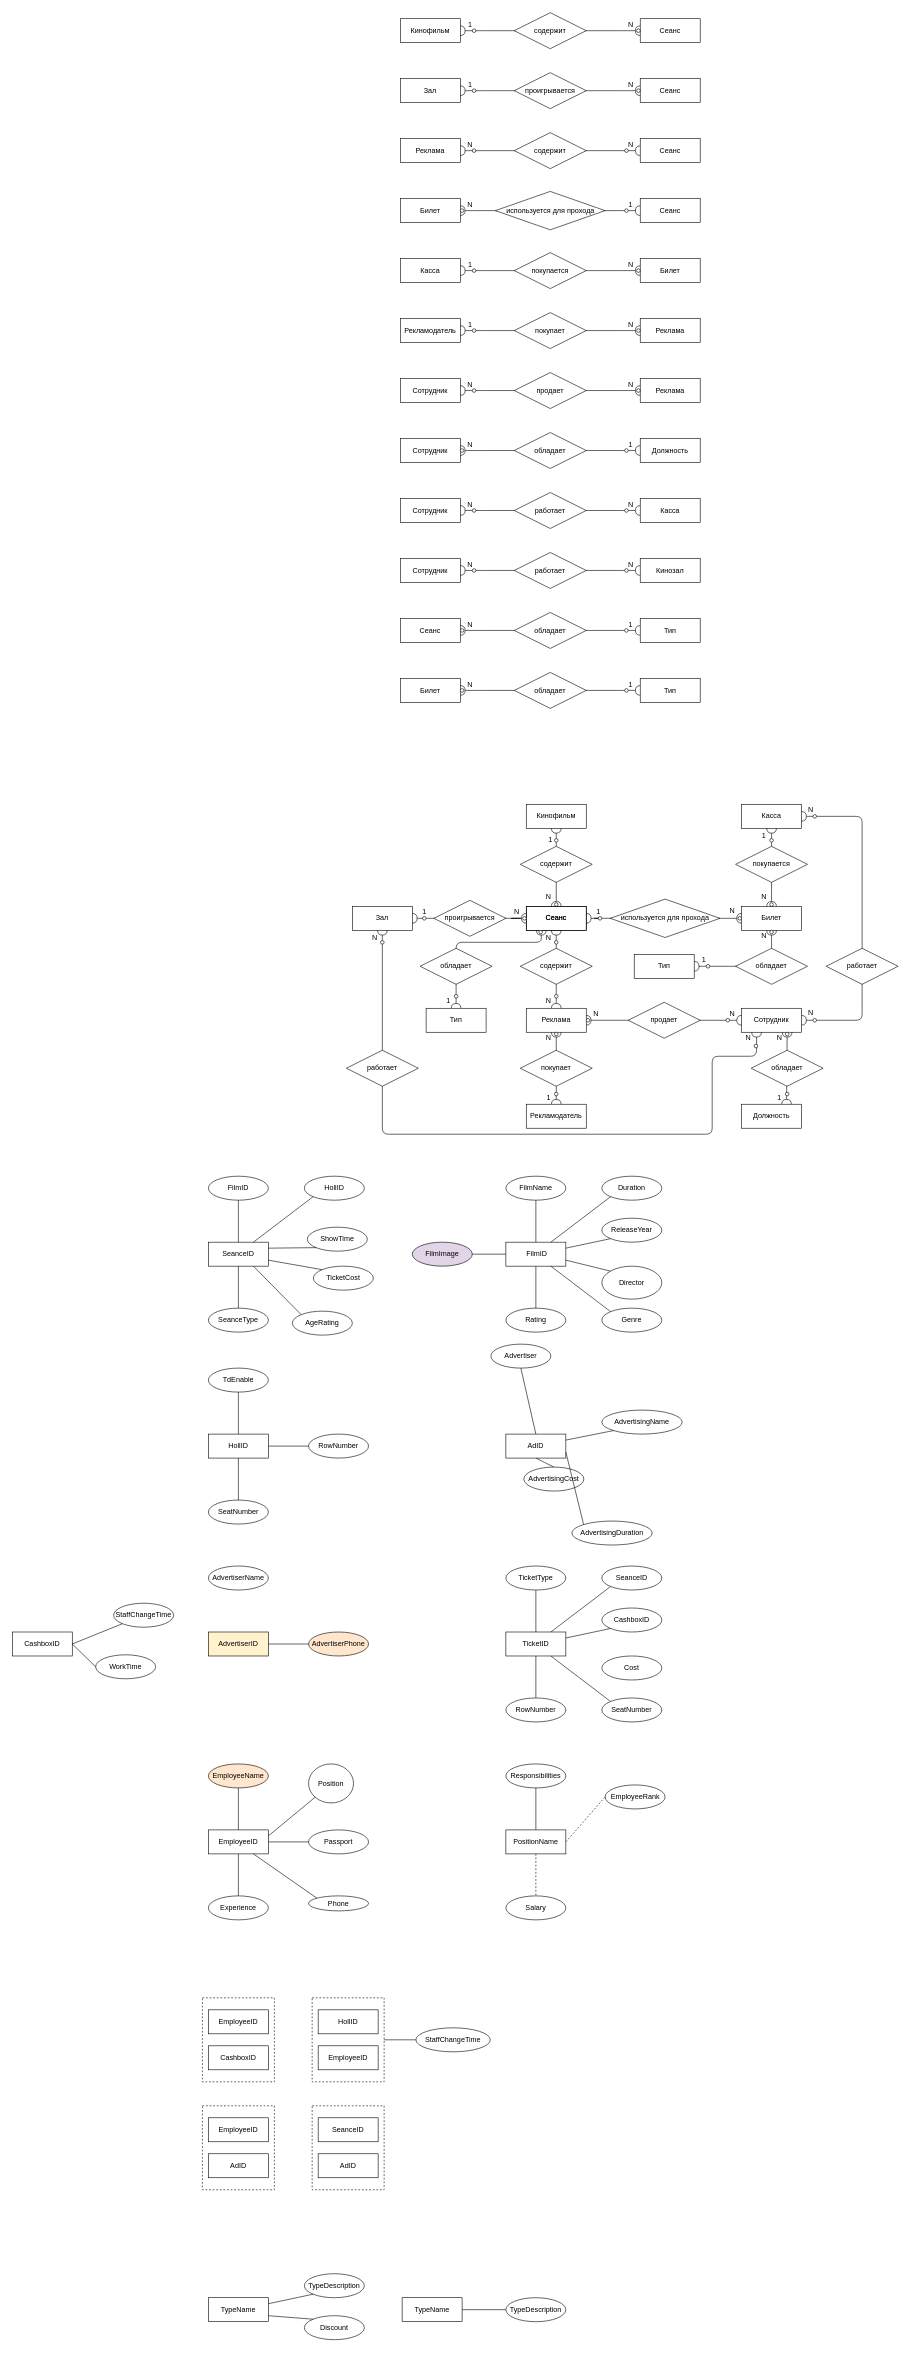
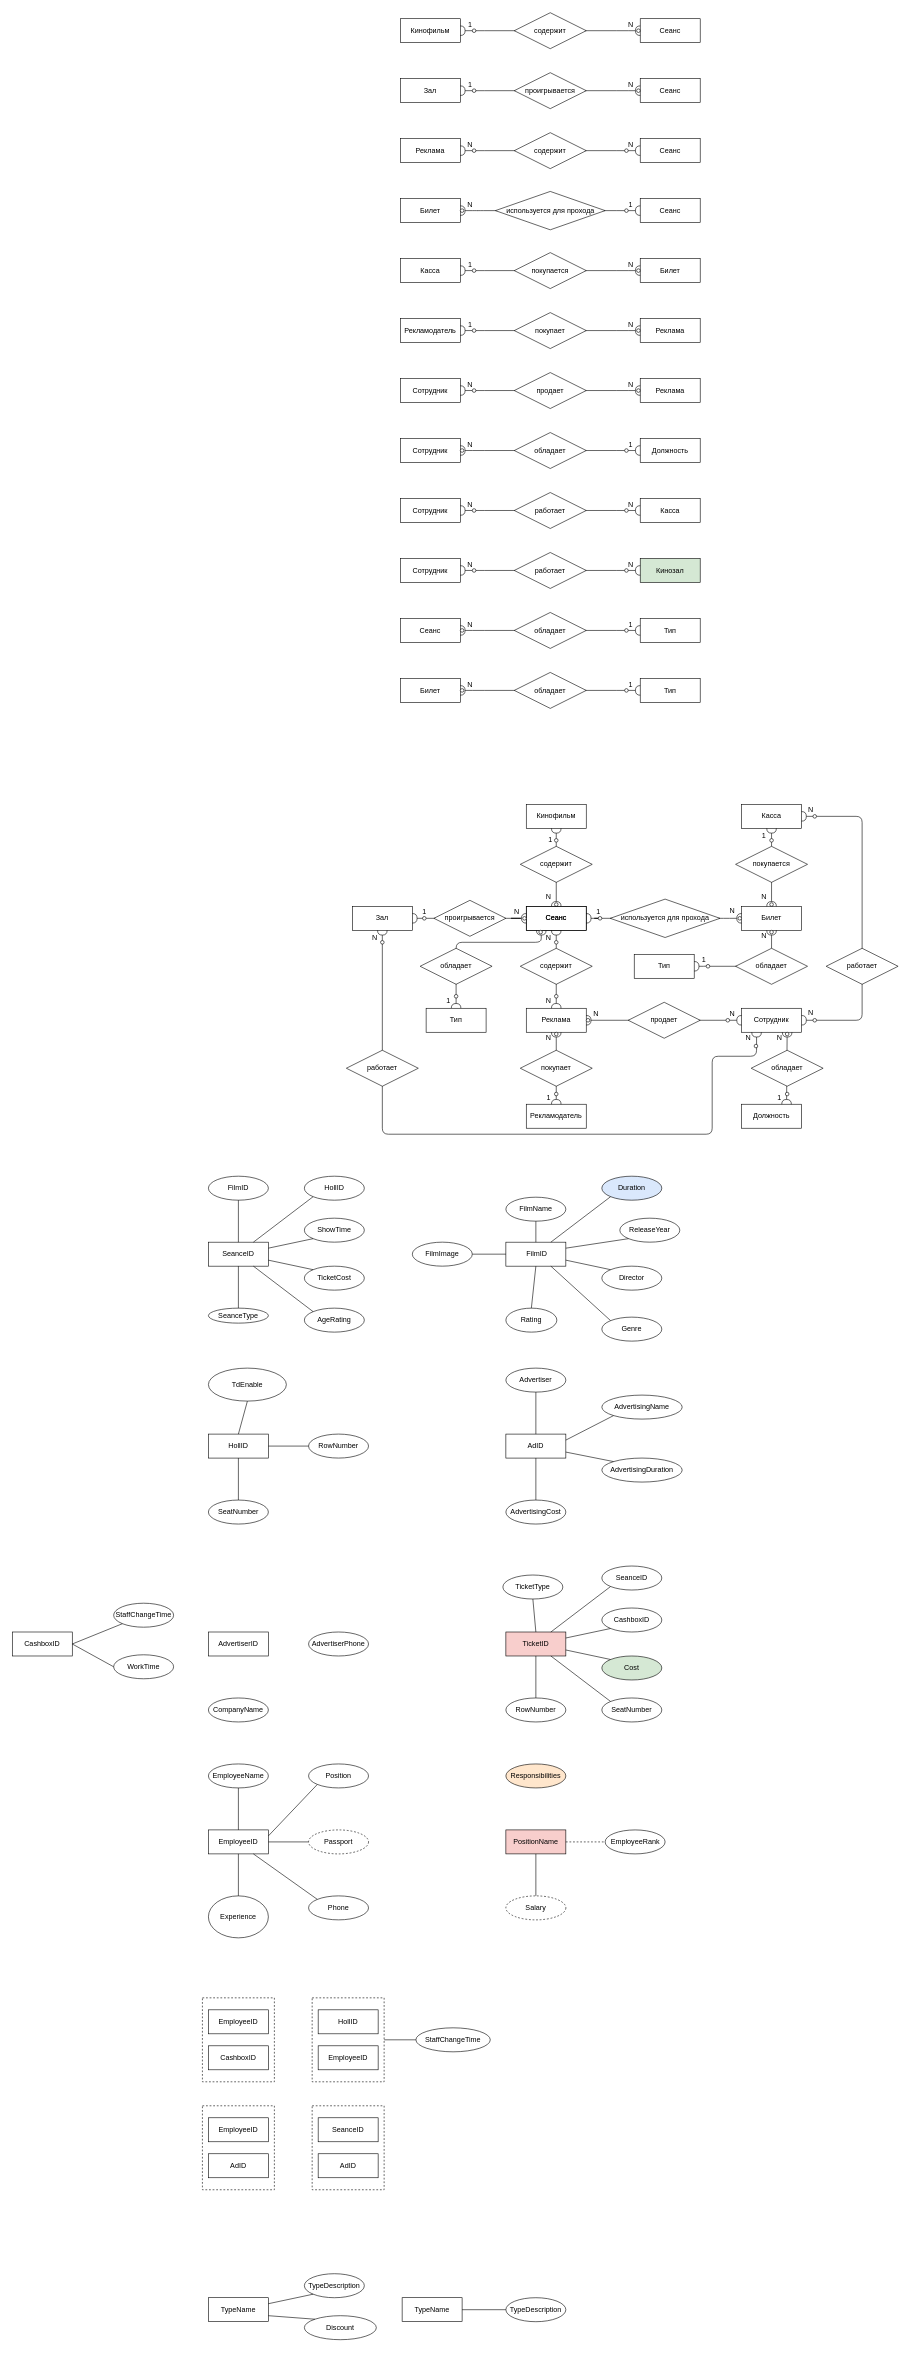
node "Кинозал": fillcolor #ffffff -> #d5e8d4
node "FilmName": moved (536, 1188) -> (536, 1209)
node "Duration": fillcolor #ffffff -> #dae8fc
node "ReleaseYear": moved (632, 1230) -> (650, 1230)
node "ShowTime": moved (338, 1239) -> (335, 1230)
node "FilmImage": fillcolor #e1d5e7 -> #ffffff
node "TicketCost": moved (344, 1278) -> (335, 1278)
node "Director": size 60x33 -> 60x24
node "SeanceType": size 60x24 -> 60x15
node "Rating": size 60x24 -> 51x24
node "Genre": moved (632, 1320) -> (632, 1329)
node "AgeRating": moved (323, 1323) -> (335, 1320)
node "Advertiser": moved (521, 1356) -> (536, 1380)
node "TdEnable": size 60x24 -> 78x33
node "AdvertisingName": moved (642, 1422) -> (642, 1407)
node "AdvertisingCost": moved (554, 1479) -> (536, 1512)
node "AdvertisingDuration": moved (612, 1533) -> (642, 1470)
node "AdvertiserName": removed
node "TicketType": moved (536, 1578) -> (533, 1587)
node "AdvertiserID": fillcolor #fff2cc -> #ffffff
edge "AdvertiserID" -- "AdvertiserPhone": removed
node "AdvertiserPhone": fillcolor #ffe6cc -> #ffffff
node "TicketID": fillcolor #ffffff -> #f8cecc
edge "TicketID" -- "Cost": added
node "WorkTime": moved (126, 1667) -> (144, 1667)
node "Cost": fillcolor #ffffff -> #d5e8d4
node "CompanyName": added
node "EmployeeName": fillcolor #ffe6cc -> #ffffff
node "Responsibilities": fillcolor #ffffff -> #ffe6cc
node "Position": size 45x39 -> 60x24
node "EmployeeRank": moved (635, 1797) -> (635, 1842)
edge "Responsibilities" -- "PositionName": removed
node "Passport": style solid -> dashed
node "PositionName": fillcolor #ffffff -> #f8cecc
edge "PositionName" -- "Salary": style dashed -> solid
node "Phone": size 60x15 -> 60x24
node "Experience": size 60x24 -> 60x42
node "Salary": style solid -> dashed
node "Discount": size 60x24 -> 72x24
